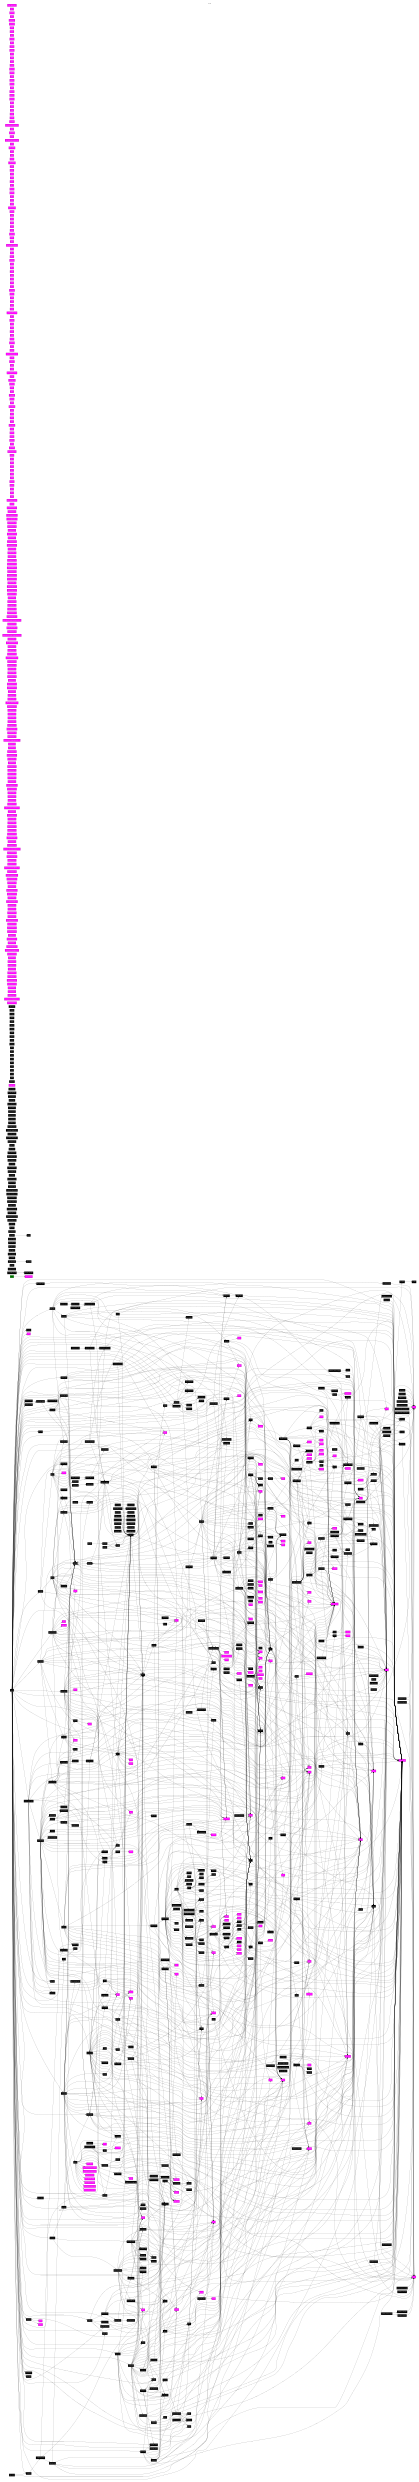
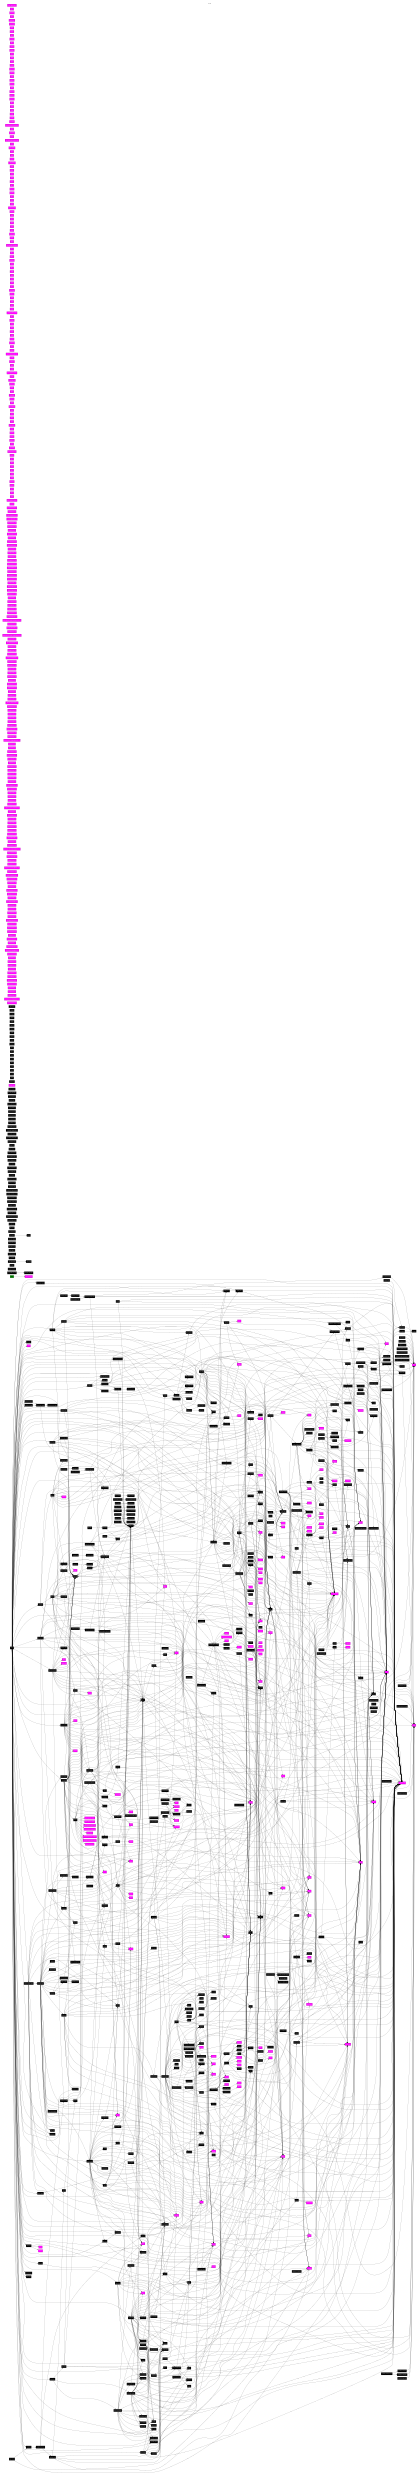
node "lookup_zone": added
